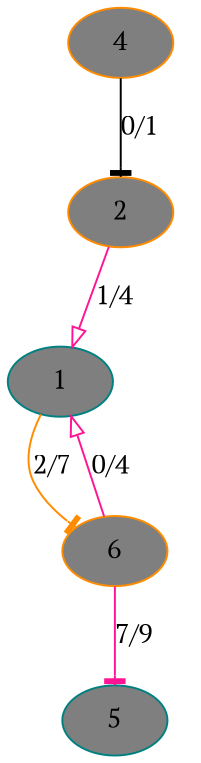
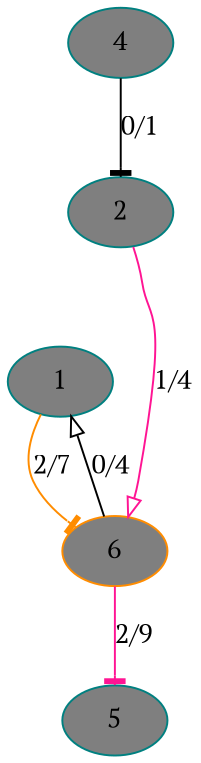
node "4": color darkorange -> teal
node "2": color darkorange -> teal
edge "2" -> "1": now "2" -> "6"
edge "6" -> "1": color deeppink -> black
edge "6" -> "5": label "7/9" -> "2/9"
